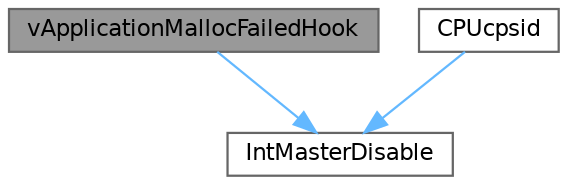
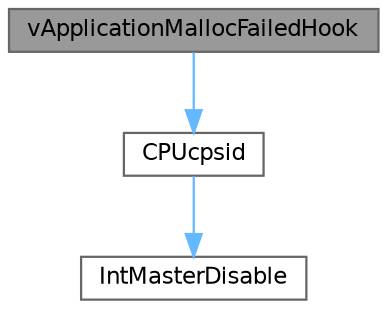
edge "vApplicationMallocFailedHook" -> "IntMasterDisable": now "vApplicationMallocFailedHook" -> "CPUcpsid"
